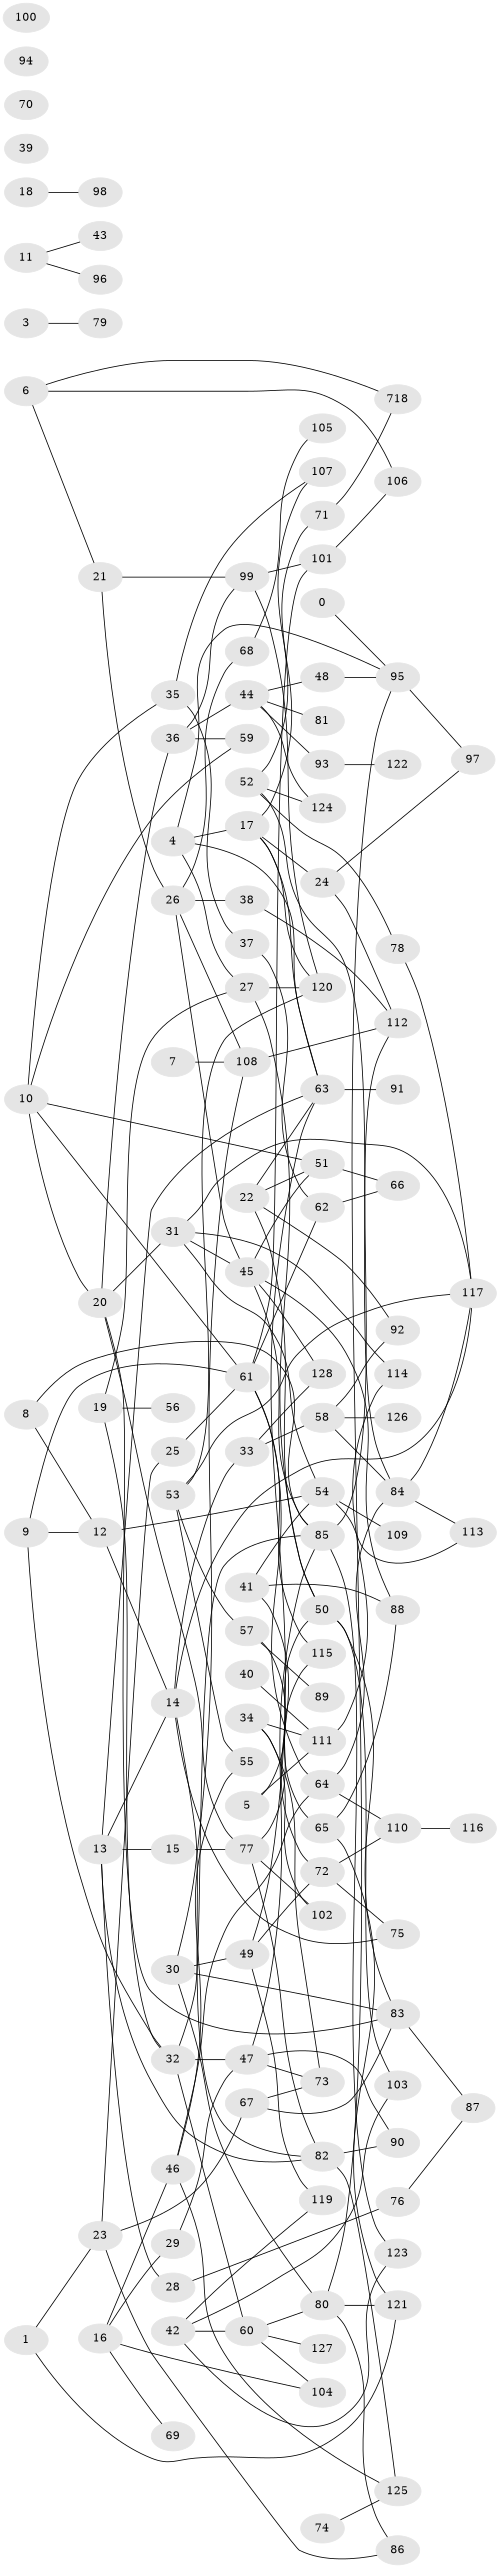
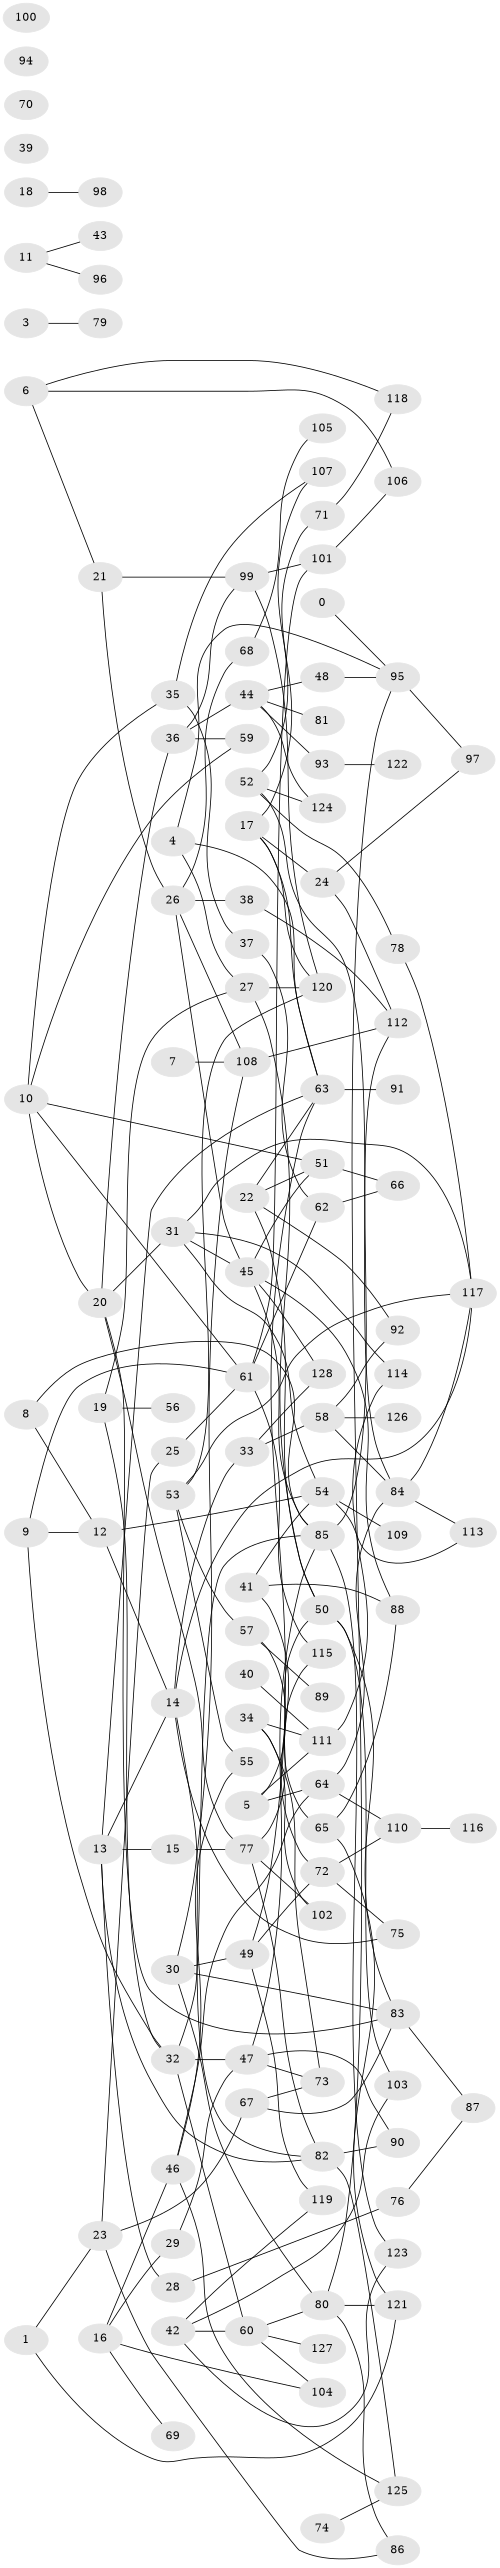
node "718": label "718" -> "118"
edge "17" -- "4": removed
edge "61" -- "64": now "5" -- "64"
